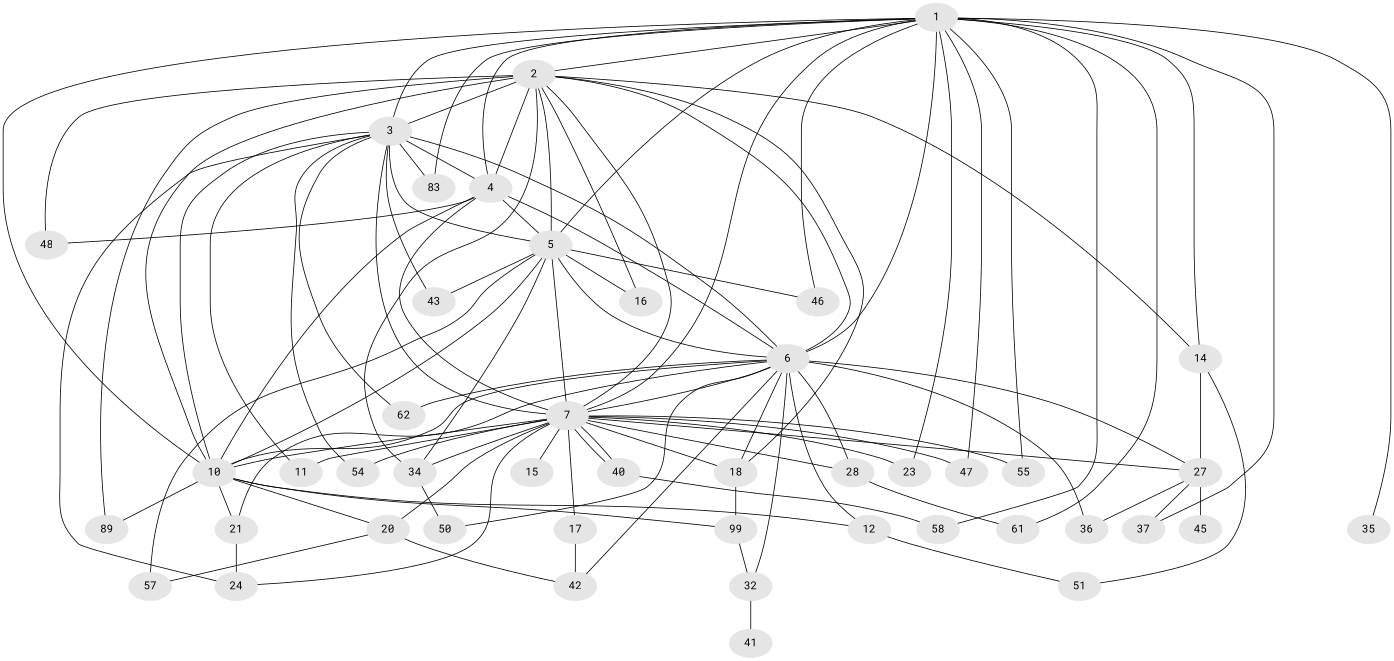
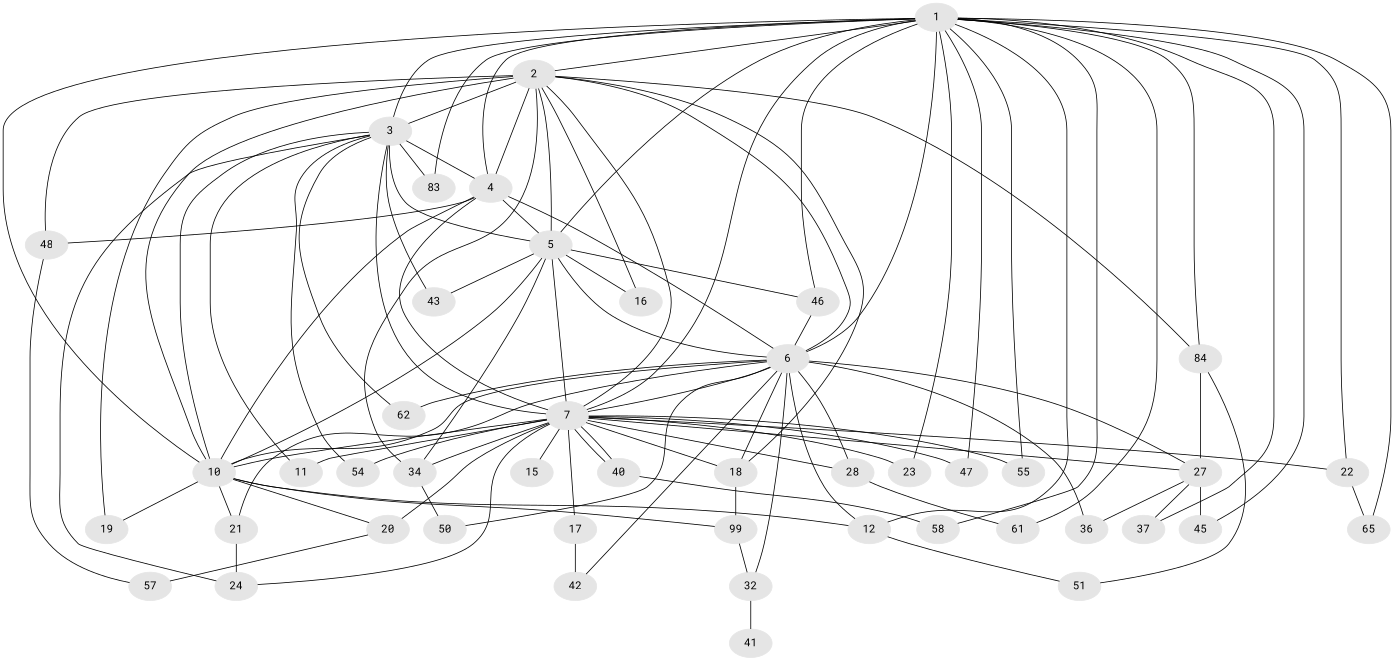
edge "1" -- "45": added
edge "3" -- "6": now "46" -- "6"
edge "1" -- "12": added
node "14": label "14" -> "84"
edge "5" -- "57": now "48" -- "57"
node "22": added
node "89": label "89" -> "19"
node "35": label "35" -> "65"
edge "20" -- "42": removed
